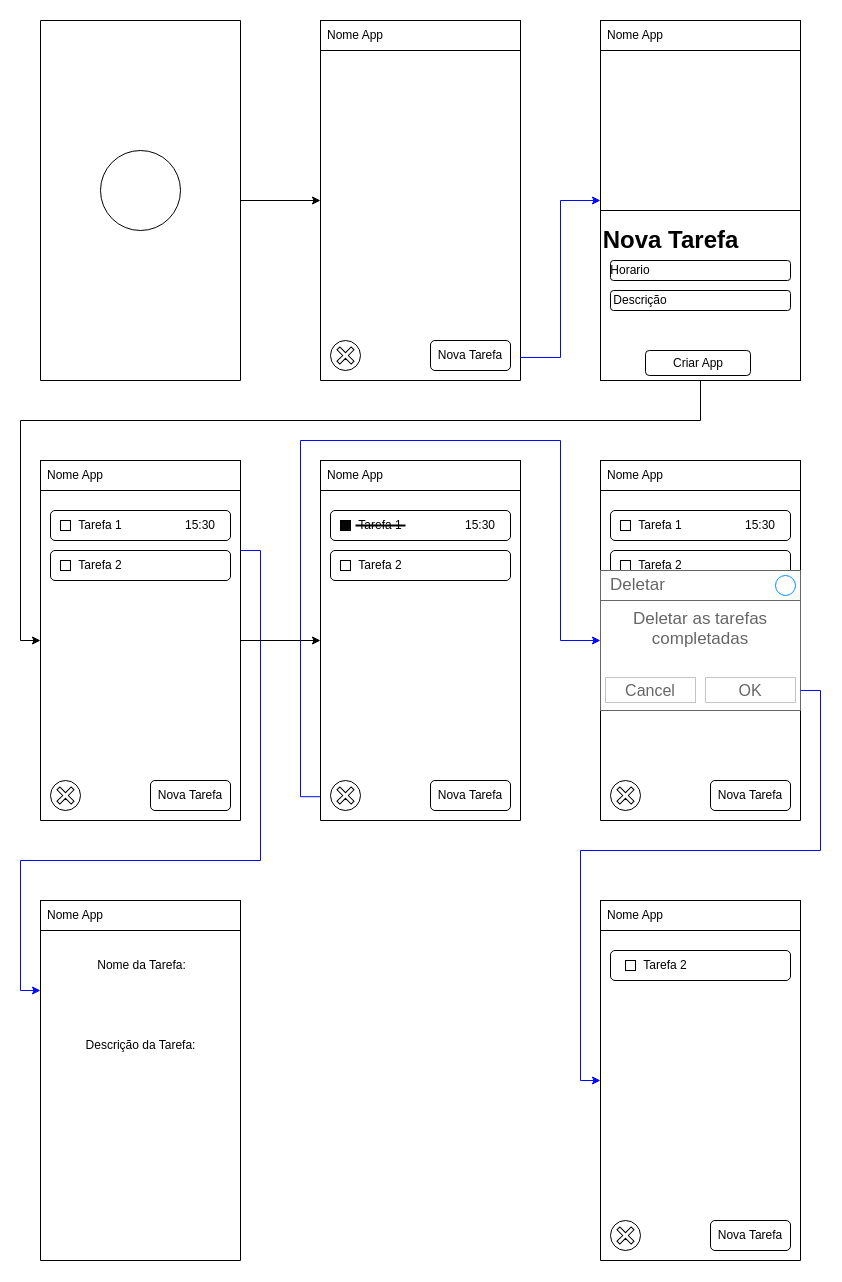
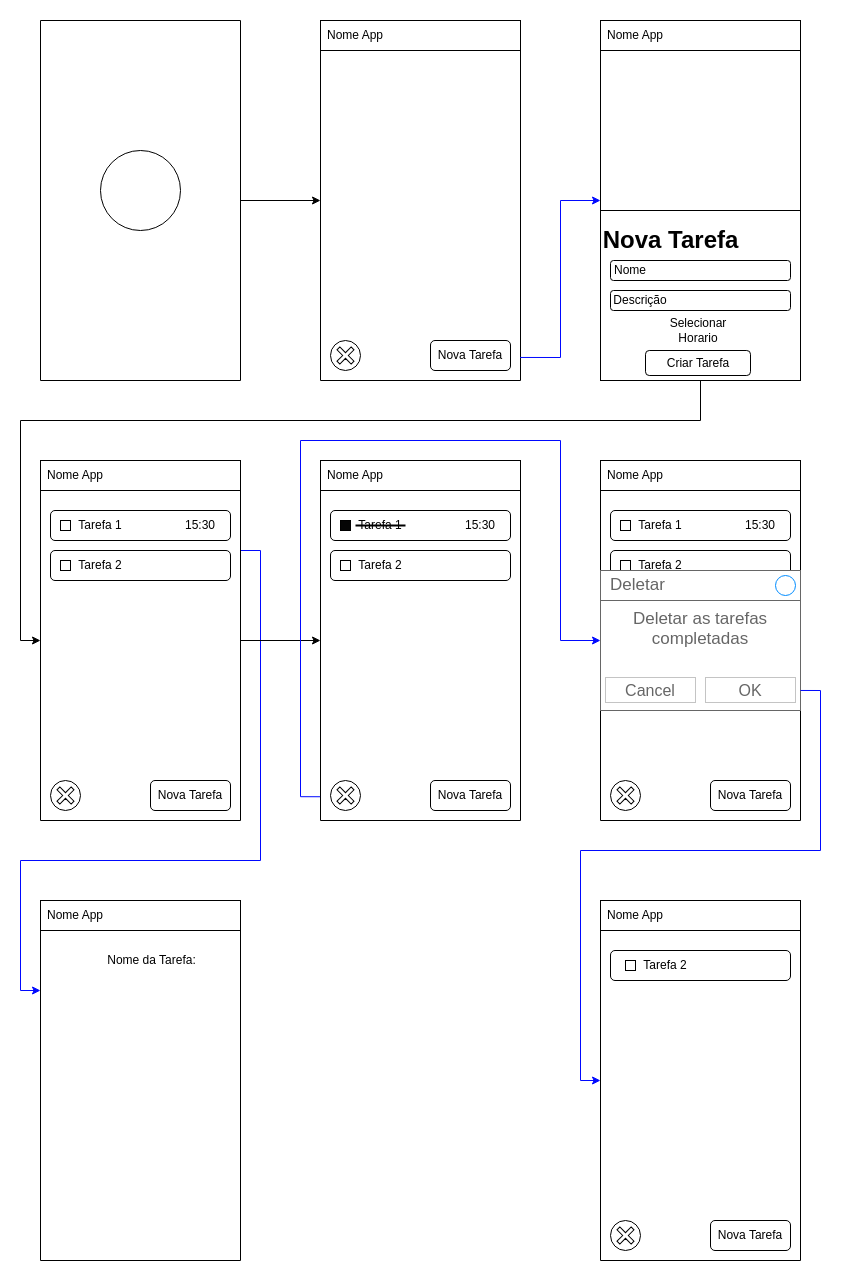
node "Horario": label "Horario" -> "Nome"
node "Selecionar Horario": added
node "Criar App": label "Criar App" -> "Criar Tarefa"
node "Nome da Tarefa:": moved (141, 966) -> (151, 961)
node "Descrição da Tarefa:": removed
